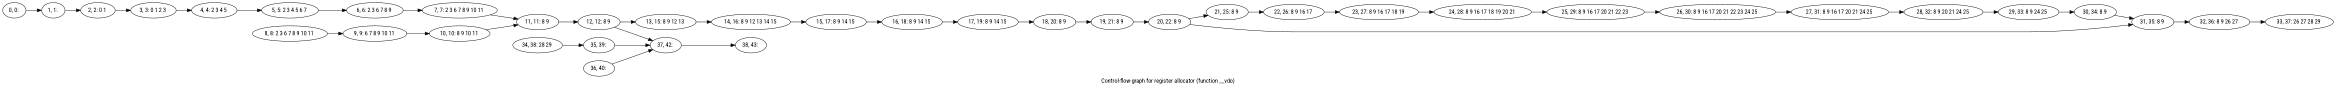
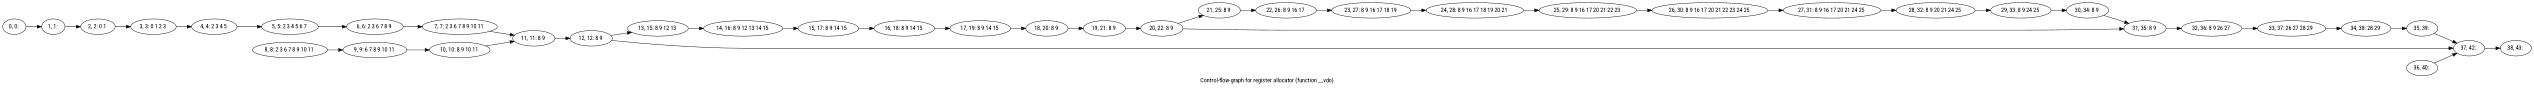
edge "33, 37: 26 27 28 29" -> "34, 38: 28 29": added
